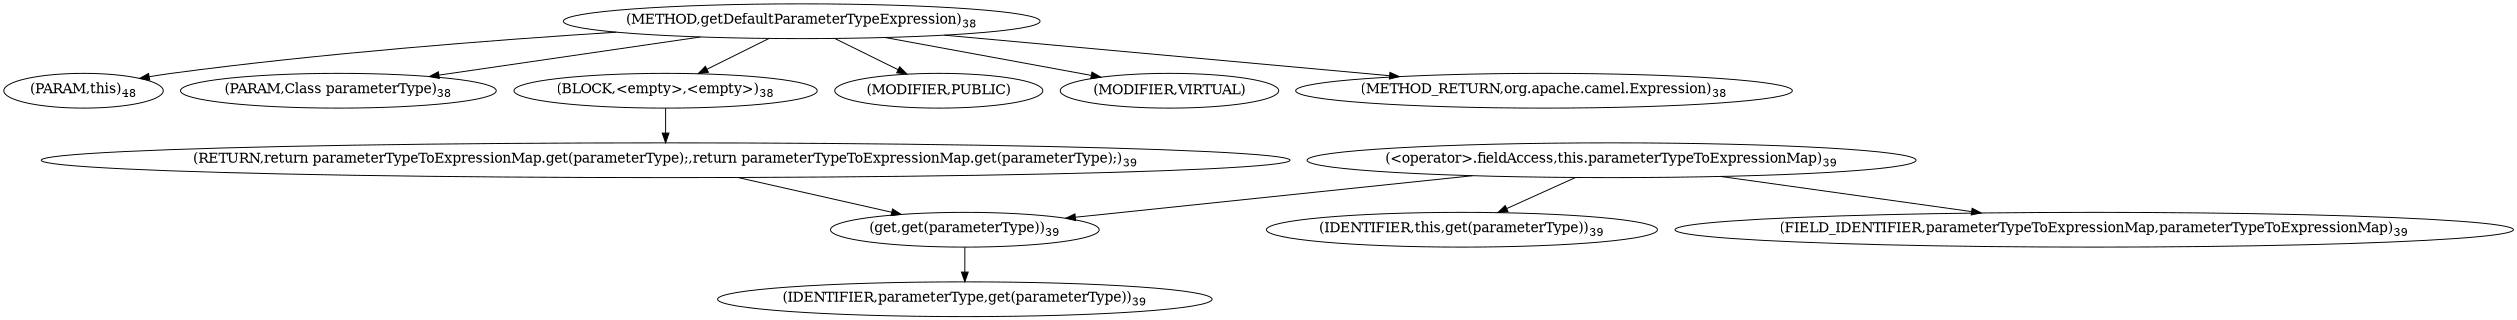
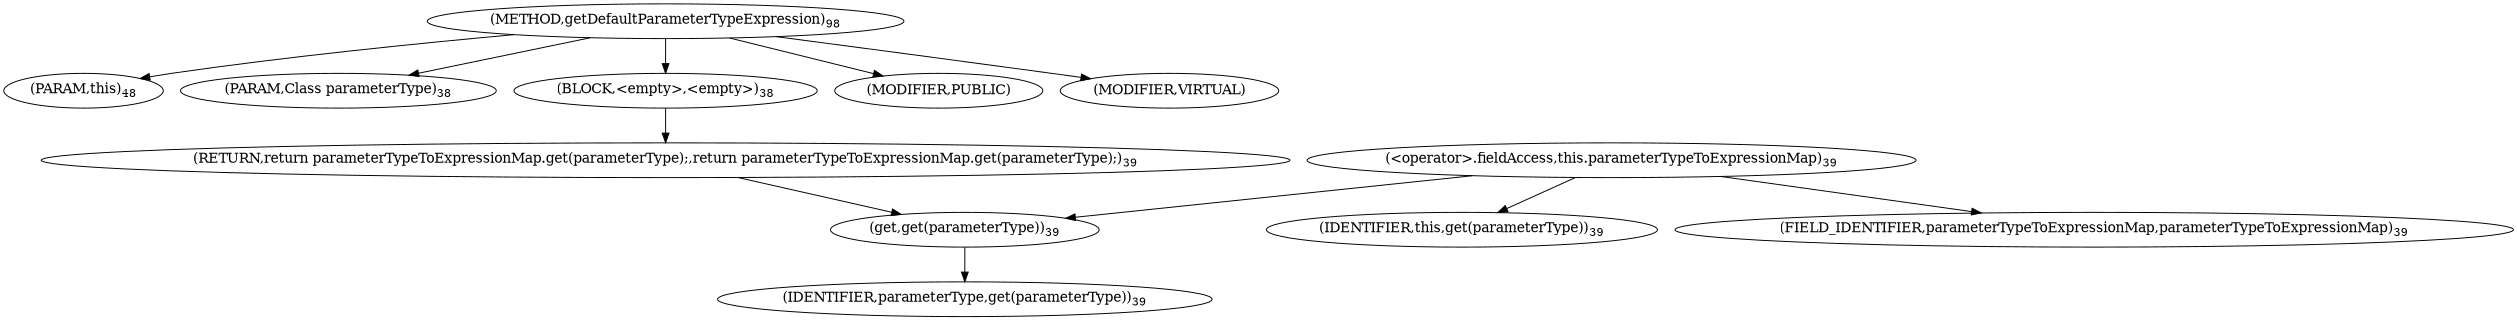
node "(METHOD,getDefaultParameterTypeExpression)": text "38" -> "98"
node "(METHOD_RETURN,org.apache.camel.Expression)": removed
